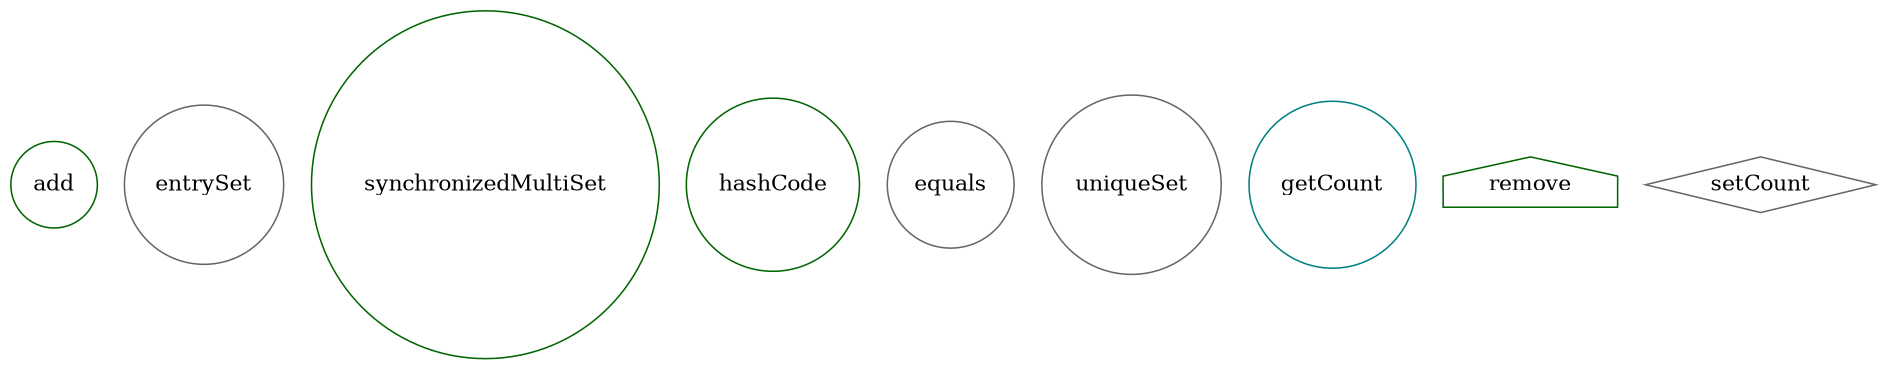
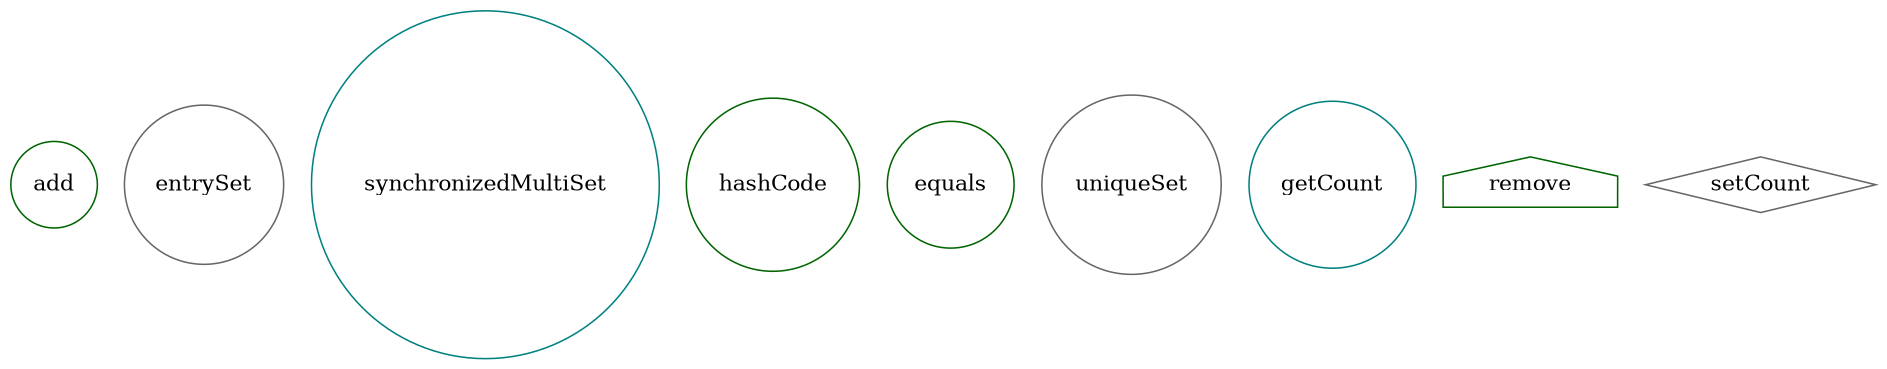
node "synchronizedMultiSet": color darkgreen -> teal
node "equals": color gray40 -> darkgreen
